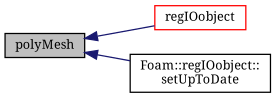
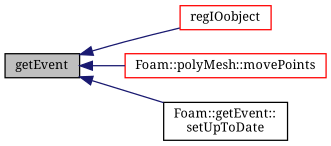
node "polyMesh": label "polyMesh" -> "getEvent"
node "Foam::polyMesh::movePoints": added
node "Foam::regIOobject:: setUpToDate": label "Foam::regIOobject:: setUpToDate" -> "Foam::getEvent:: setUpToDate"
